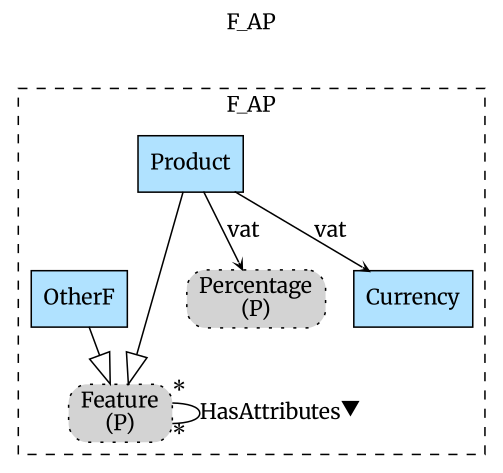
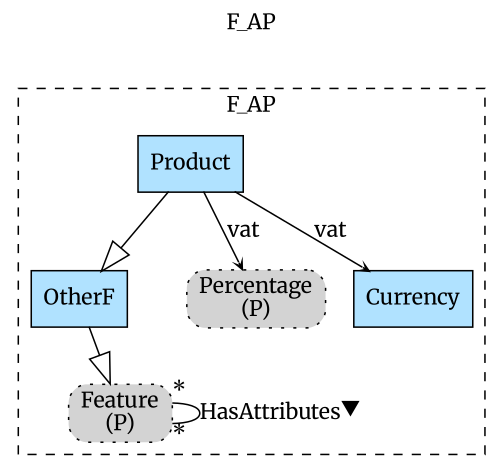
edge "Product" -> "Feature": now "Product" -> "OtherF"
